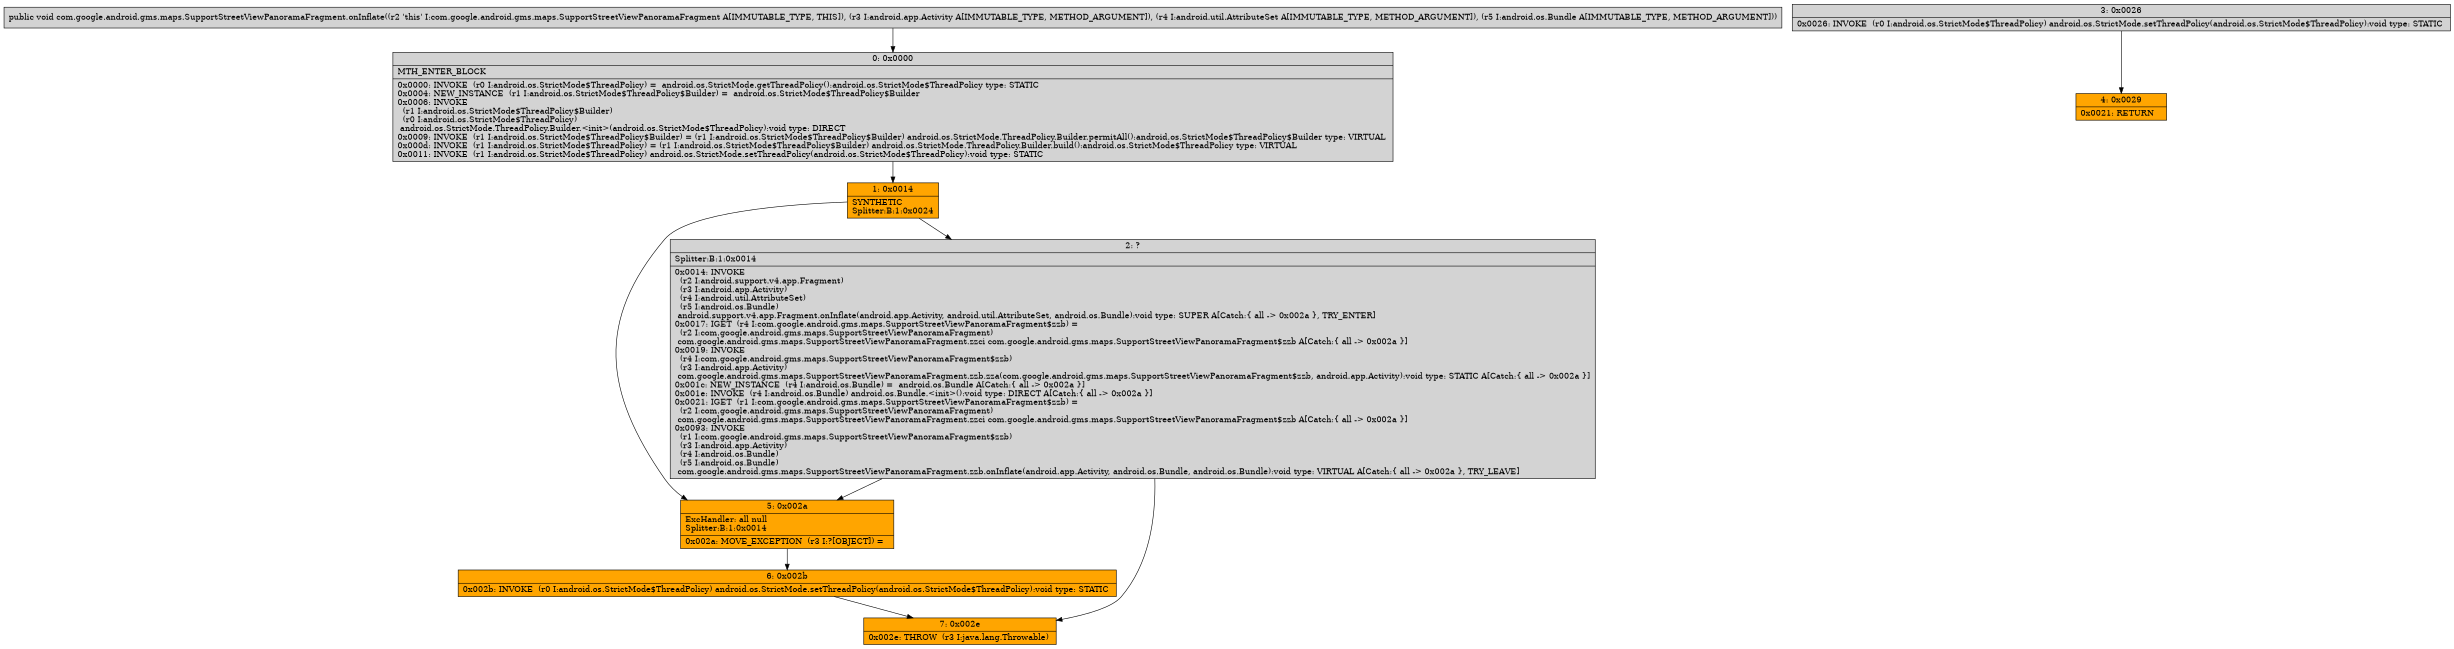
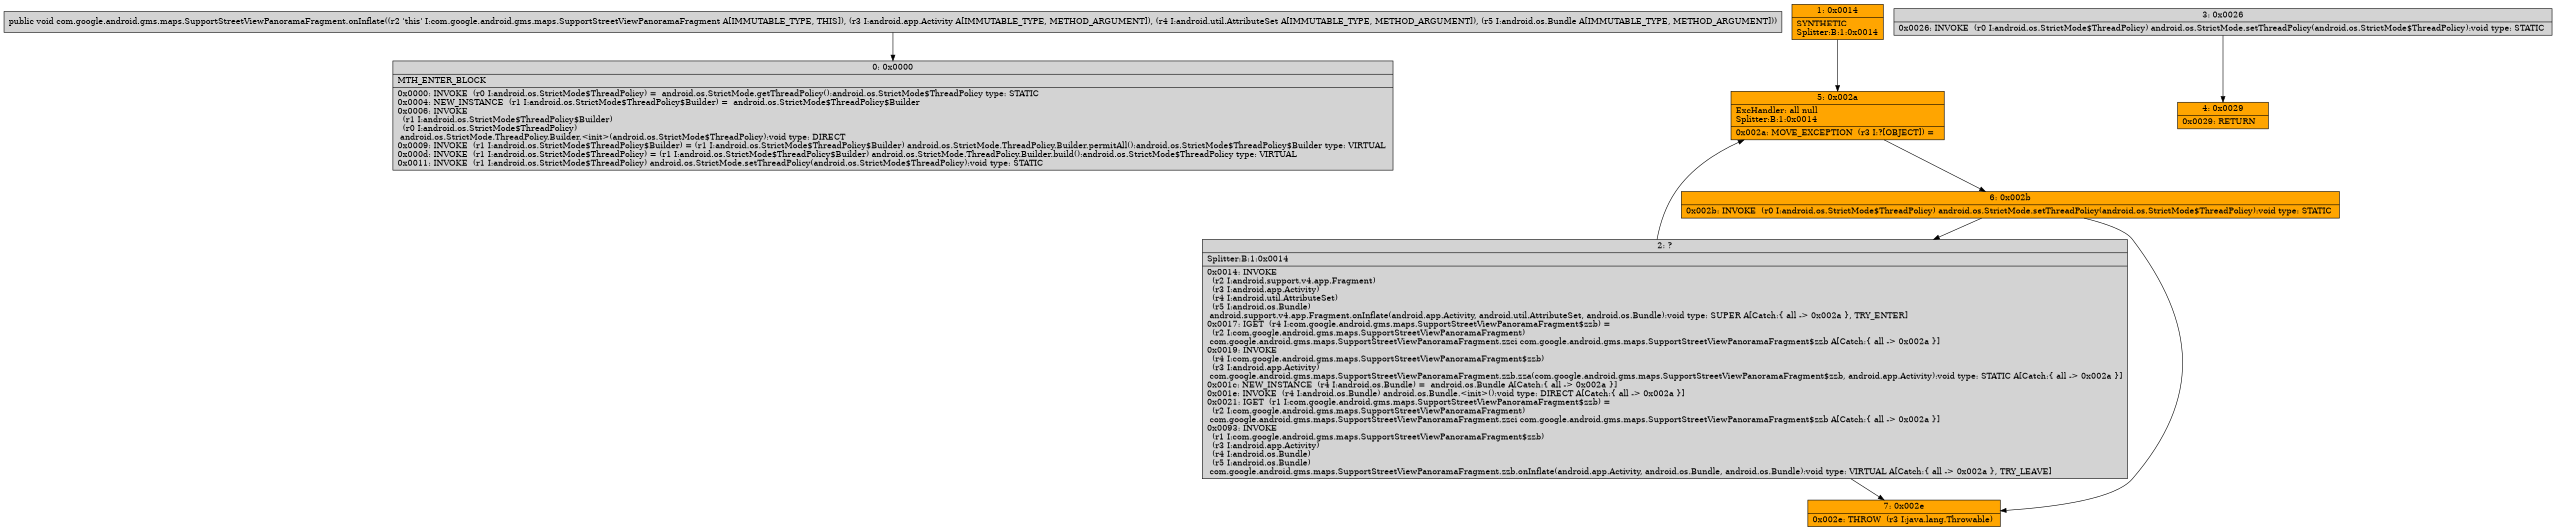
node "4: 0x0029": text "0x0021: RETURN" -> "0x0029: RETURN"
edge "0: 0x0000" -> "1: 0x0014": removed
node "1: 0x0014": text "Splitter:B:1:0x0024" -> "Splitter:B:1:0x0014"
edge "1: 0x0014" -> "2: ?": now "6: 0x002b" -> "2: ?"
